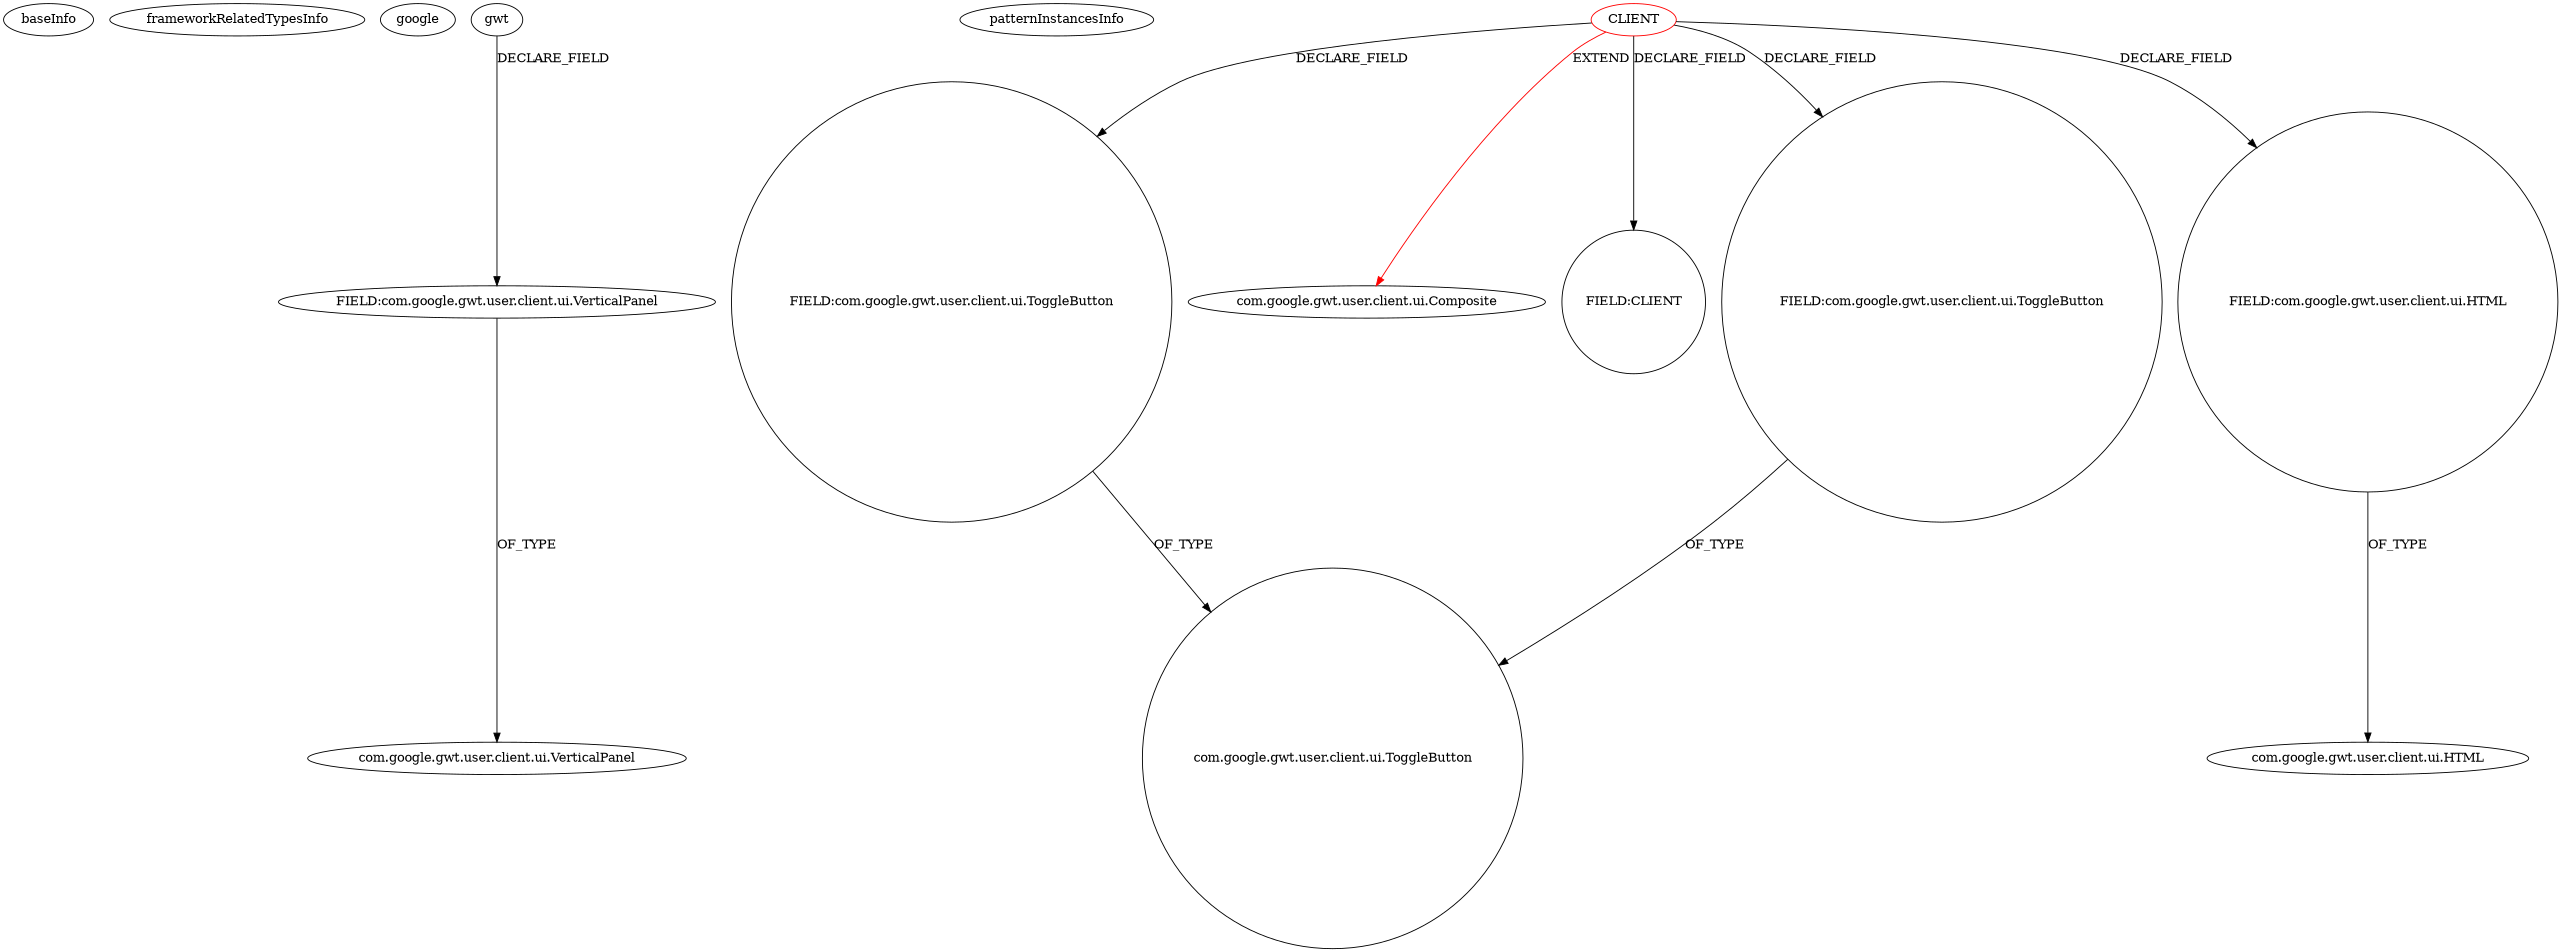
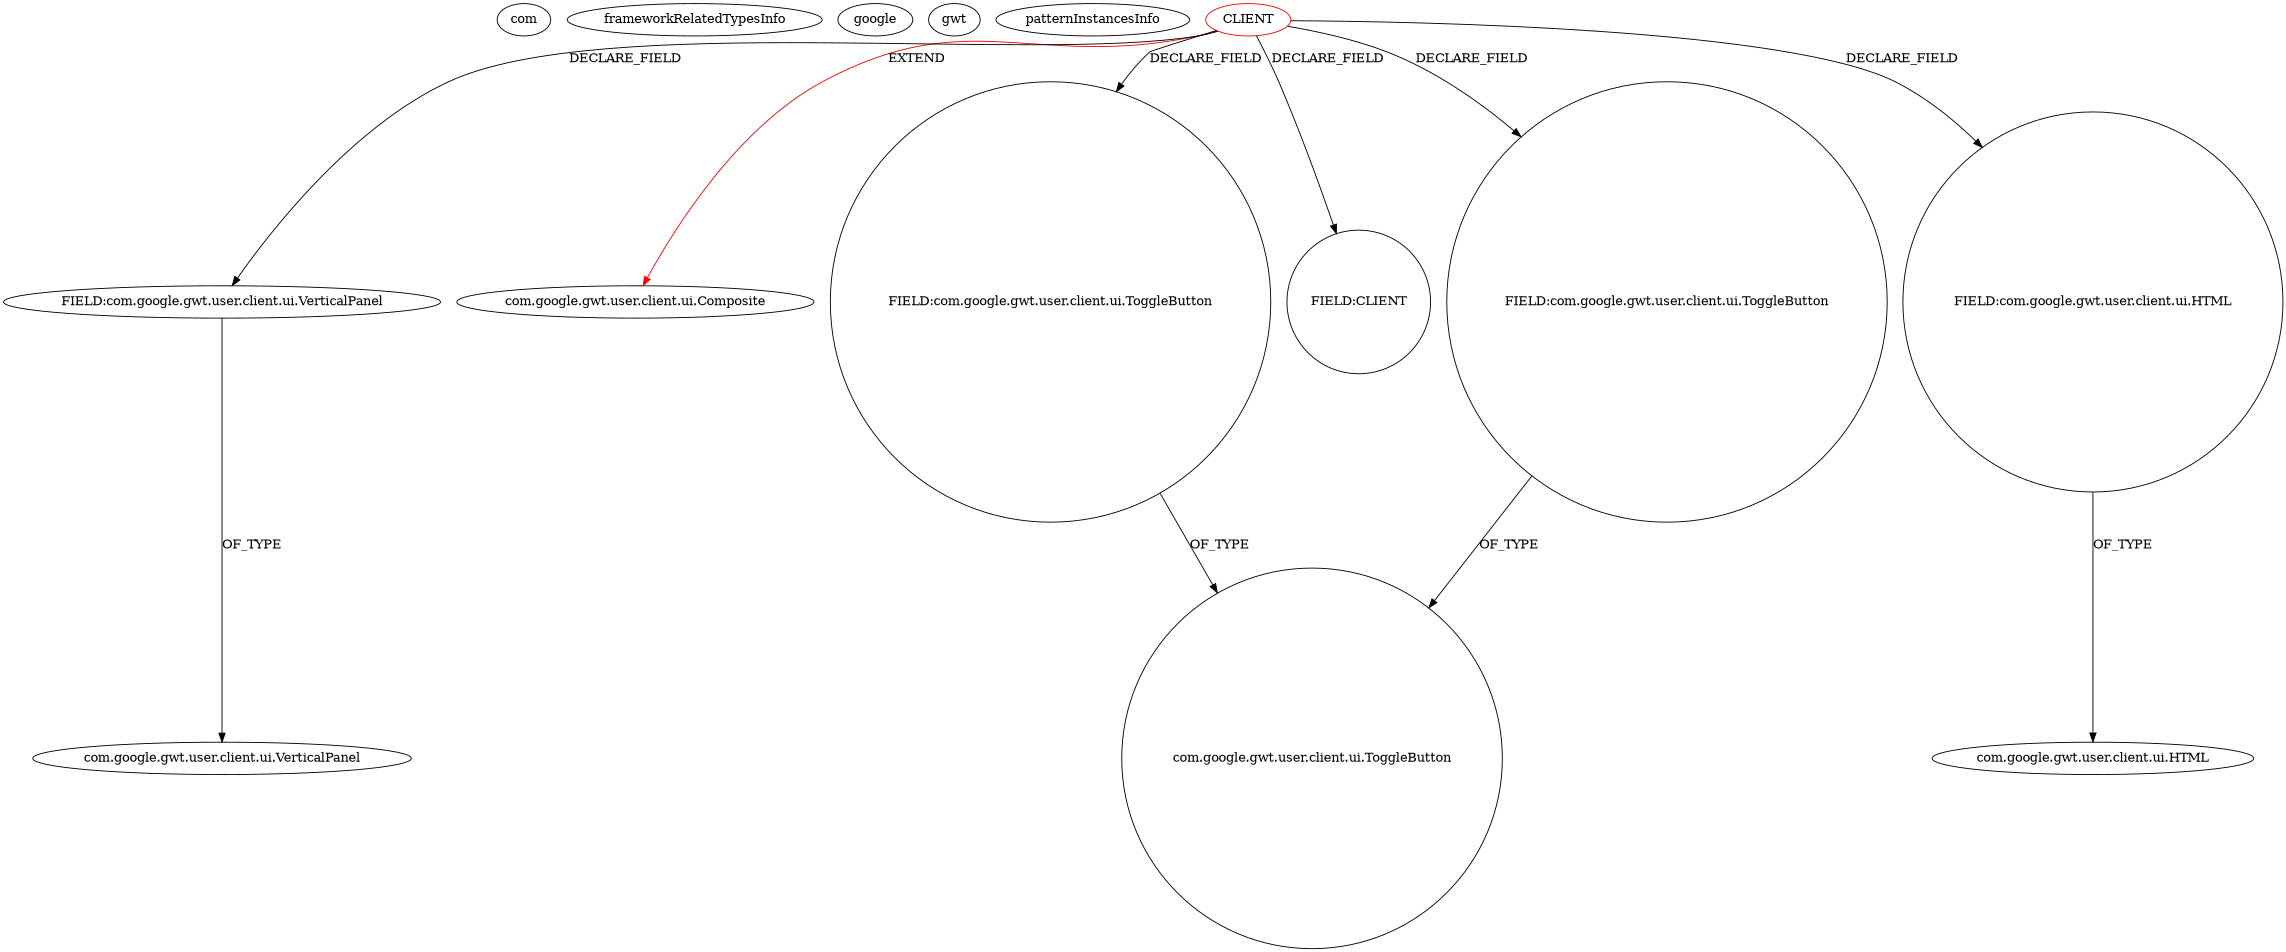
node "baseInfo": label "baseInfo" -> "com"
edge "gwt" -> "FIELD:com.google.gwt.user.client.ui.VerticalPanel": now "CLIENT" -> "FIELD:com.google.gwt.user.client.ui.VerticalPanel"
